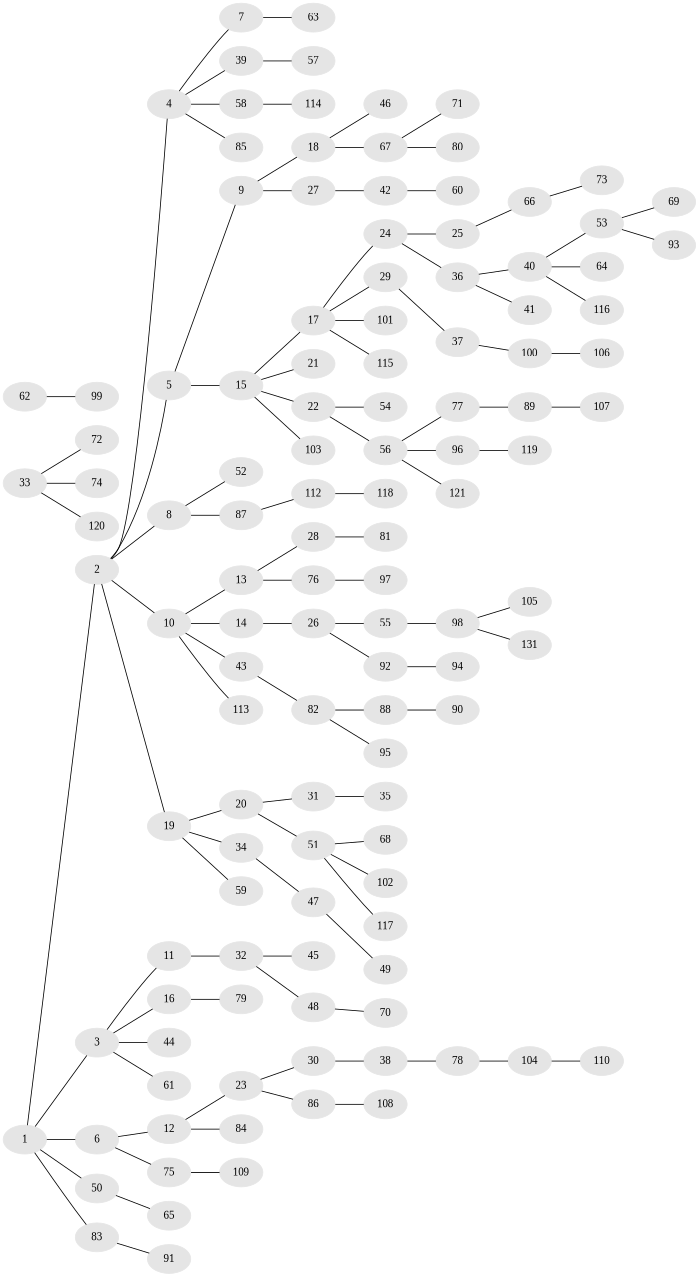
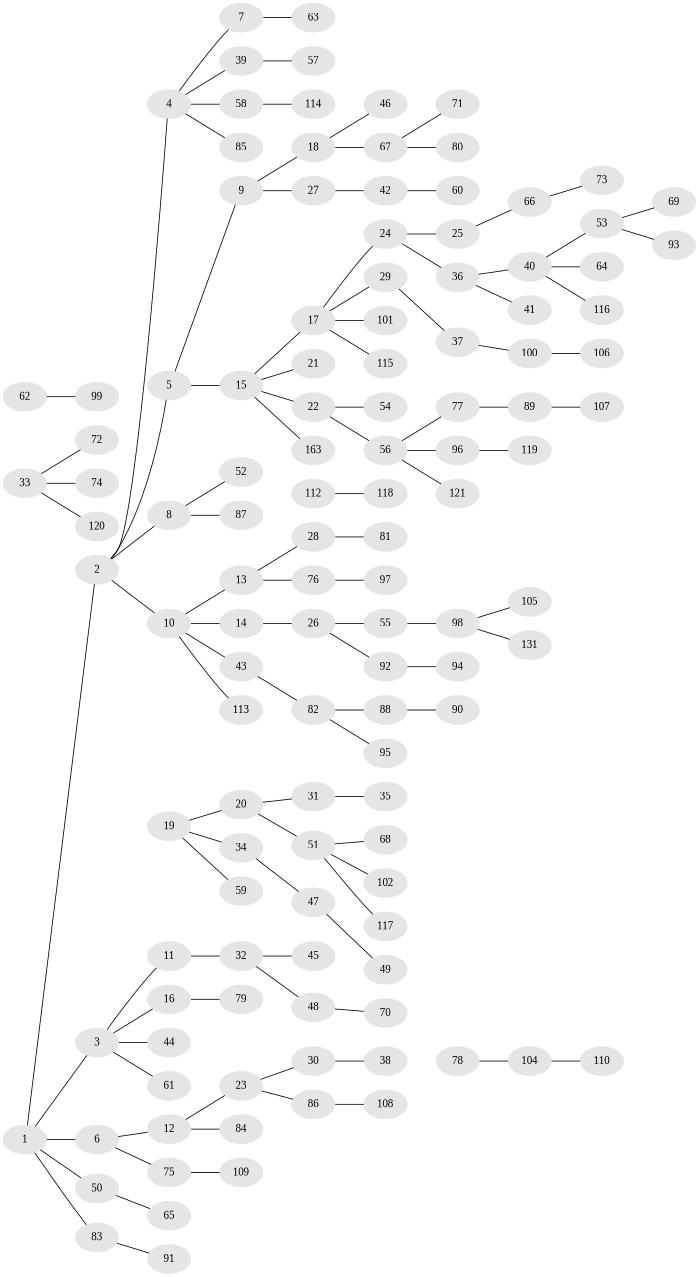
node "103": label "103" -> "163"
edge "112" -- "87": removed
edge "2" -- "19": removed
edge "38" -- "78": removed
